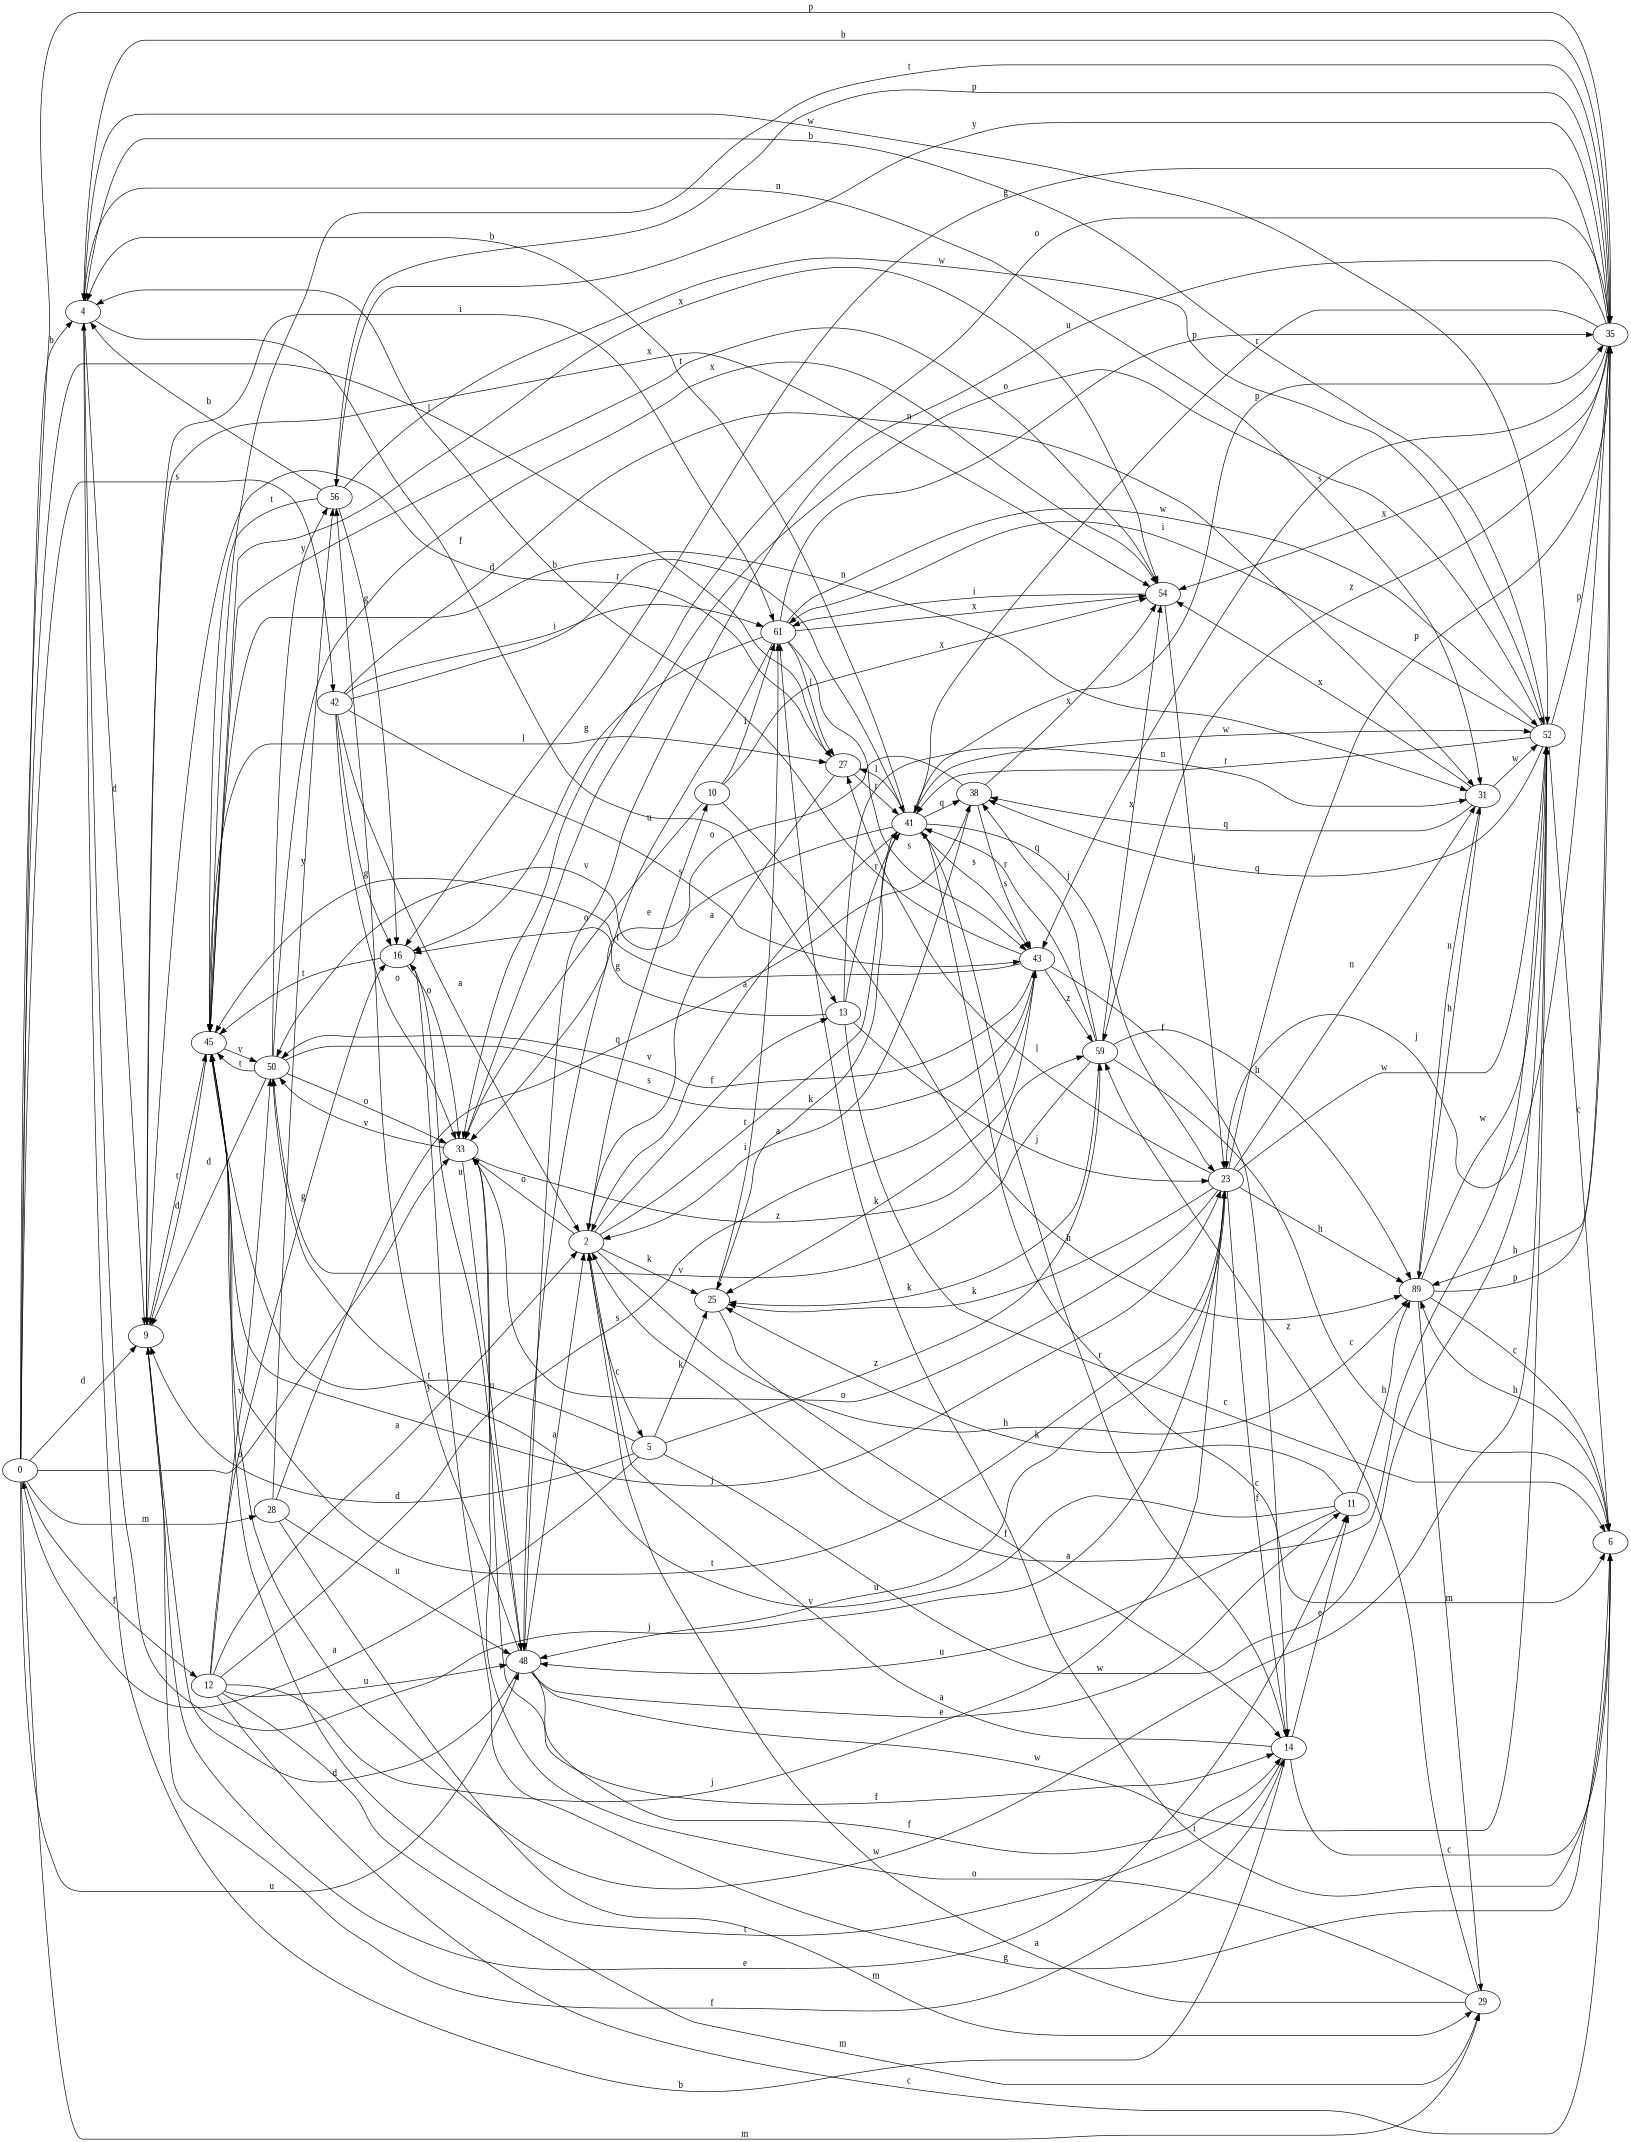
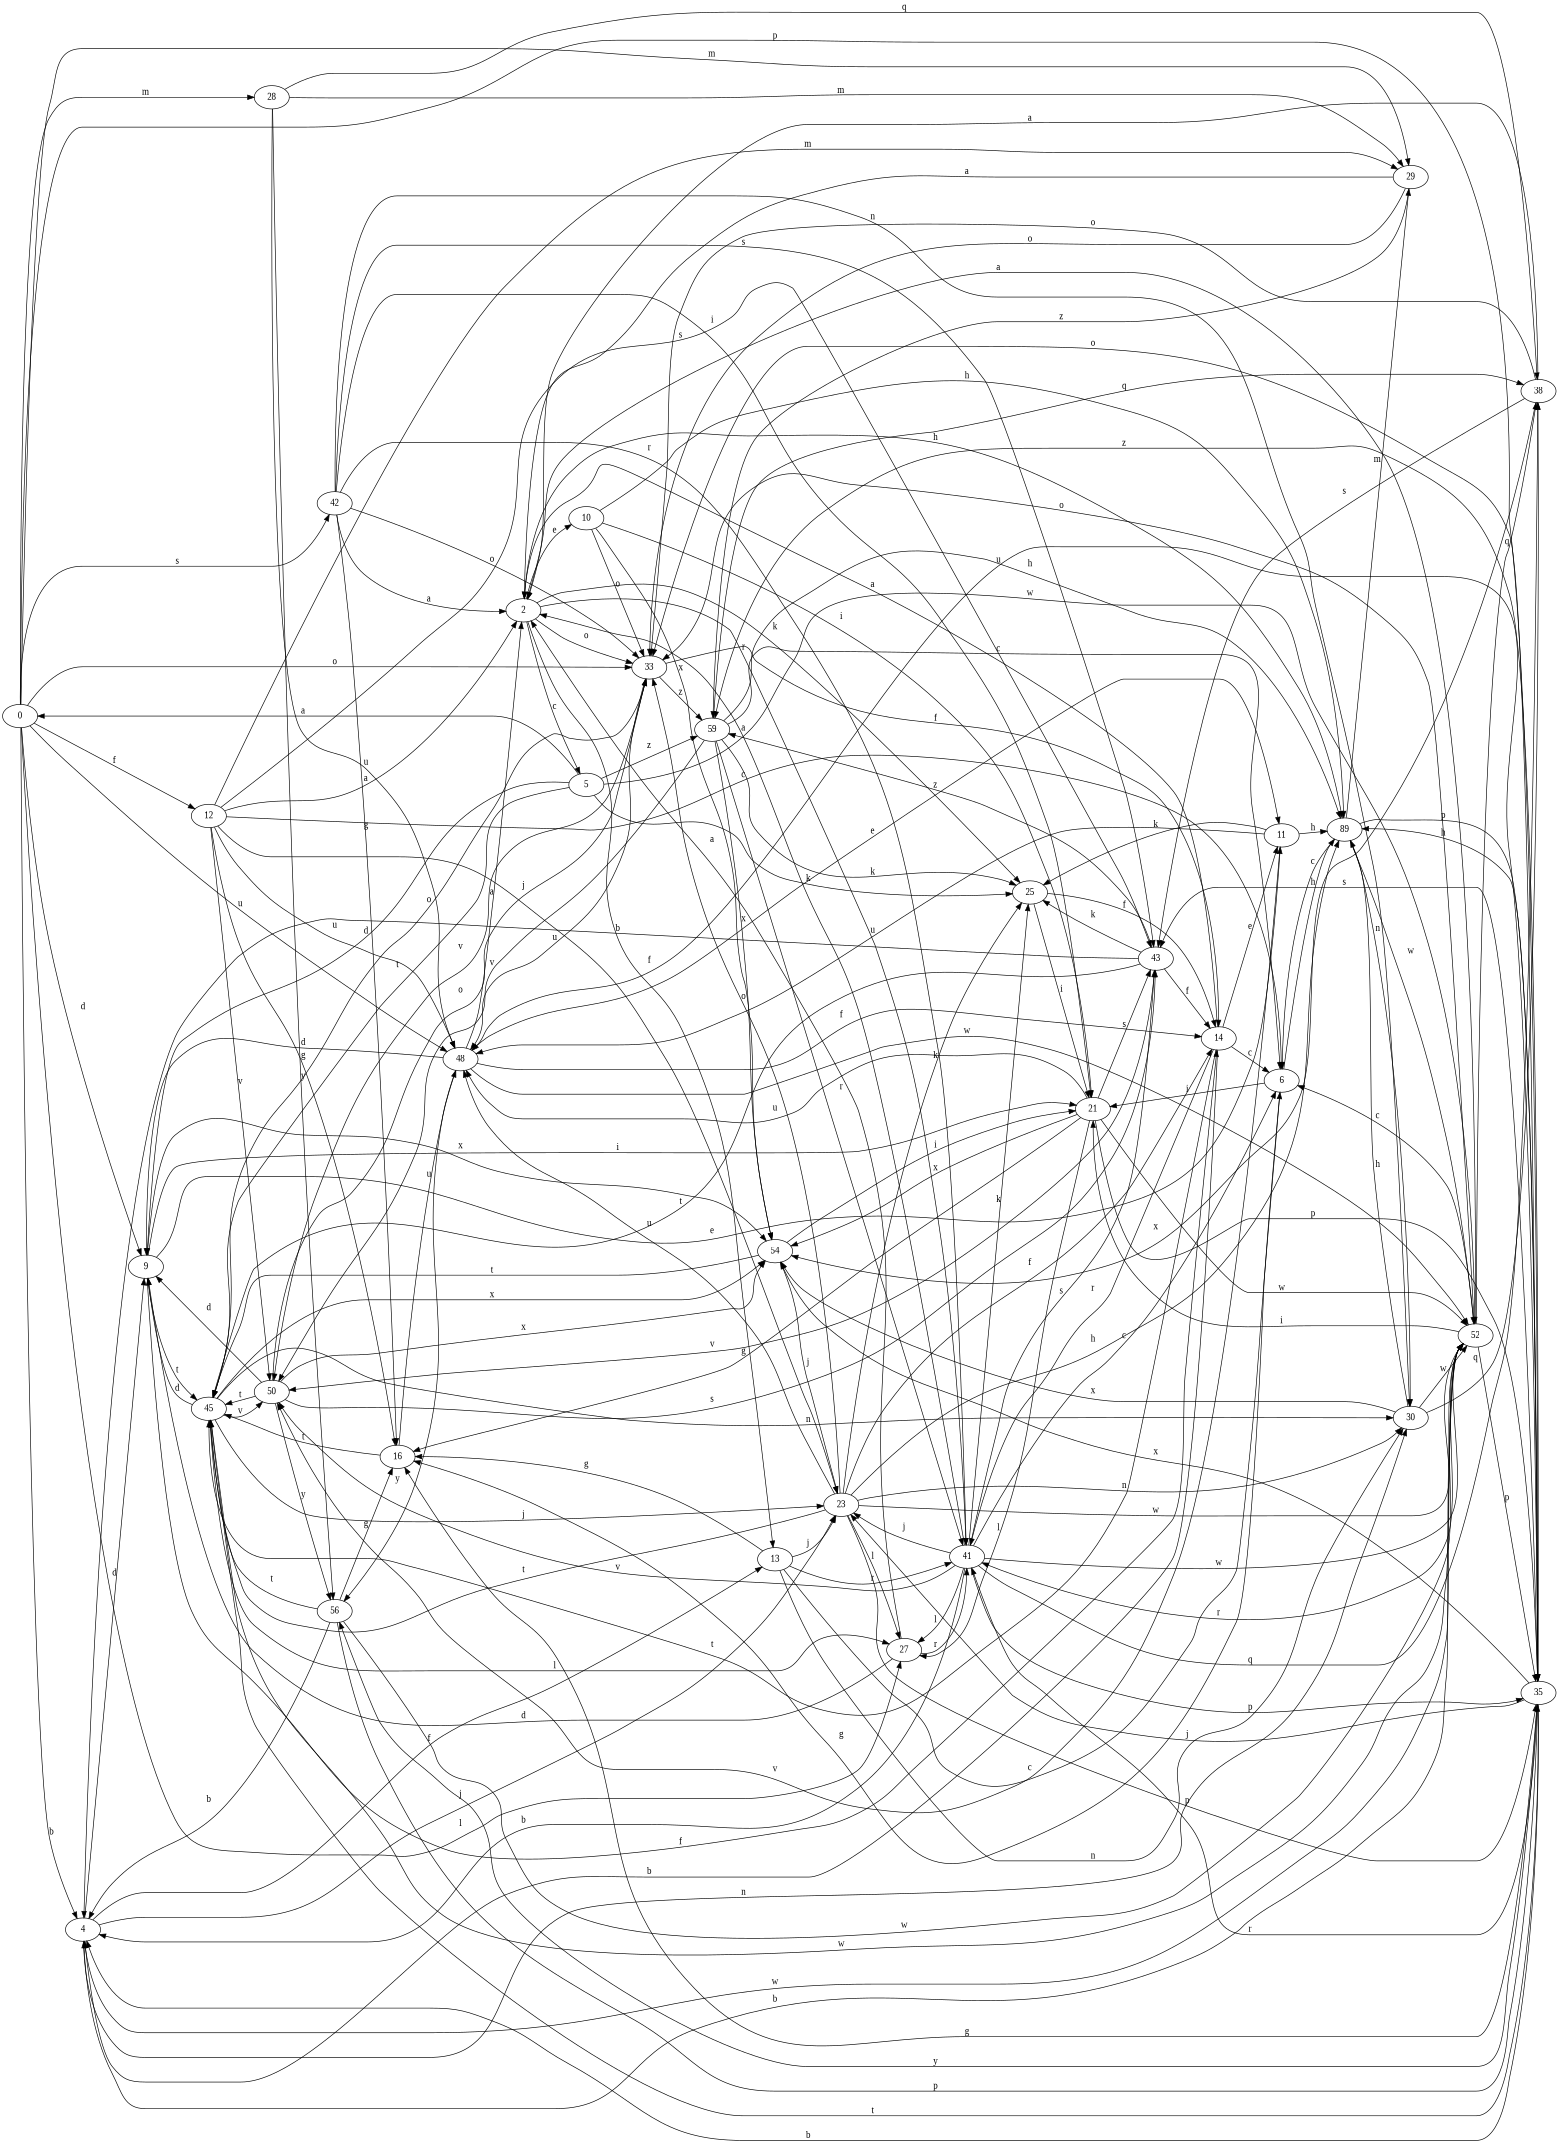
node "61": label "61" -> "21"
node "31": label "31" -> "30"
edge "16" -> "33": now "45" -> "33"
